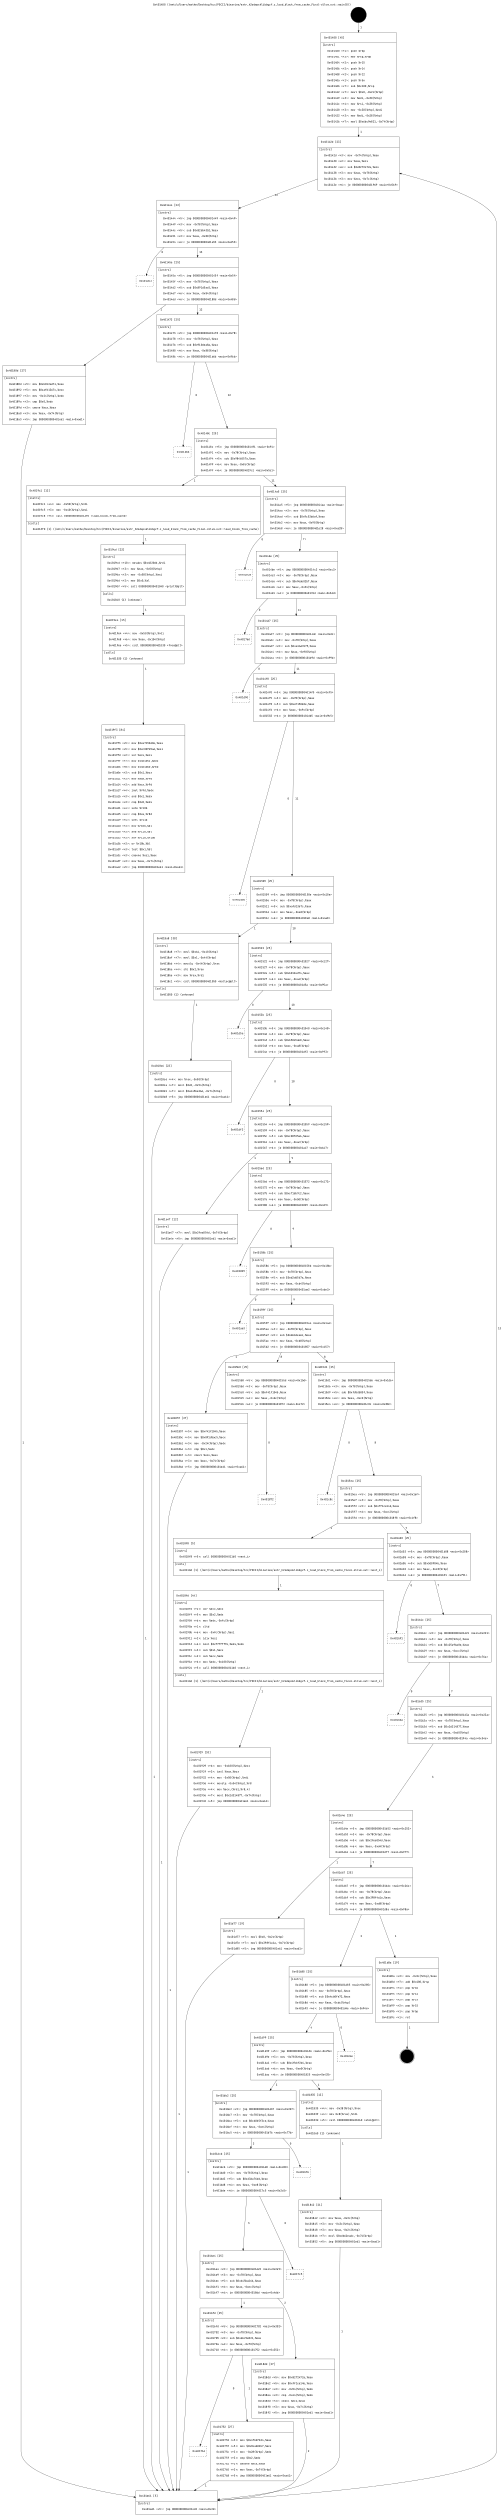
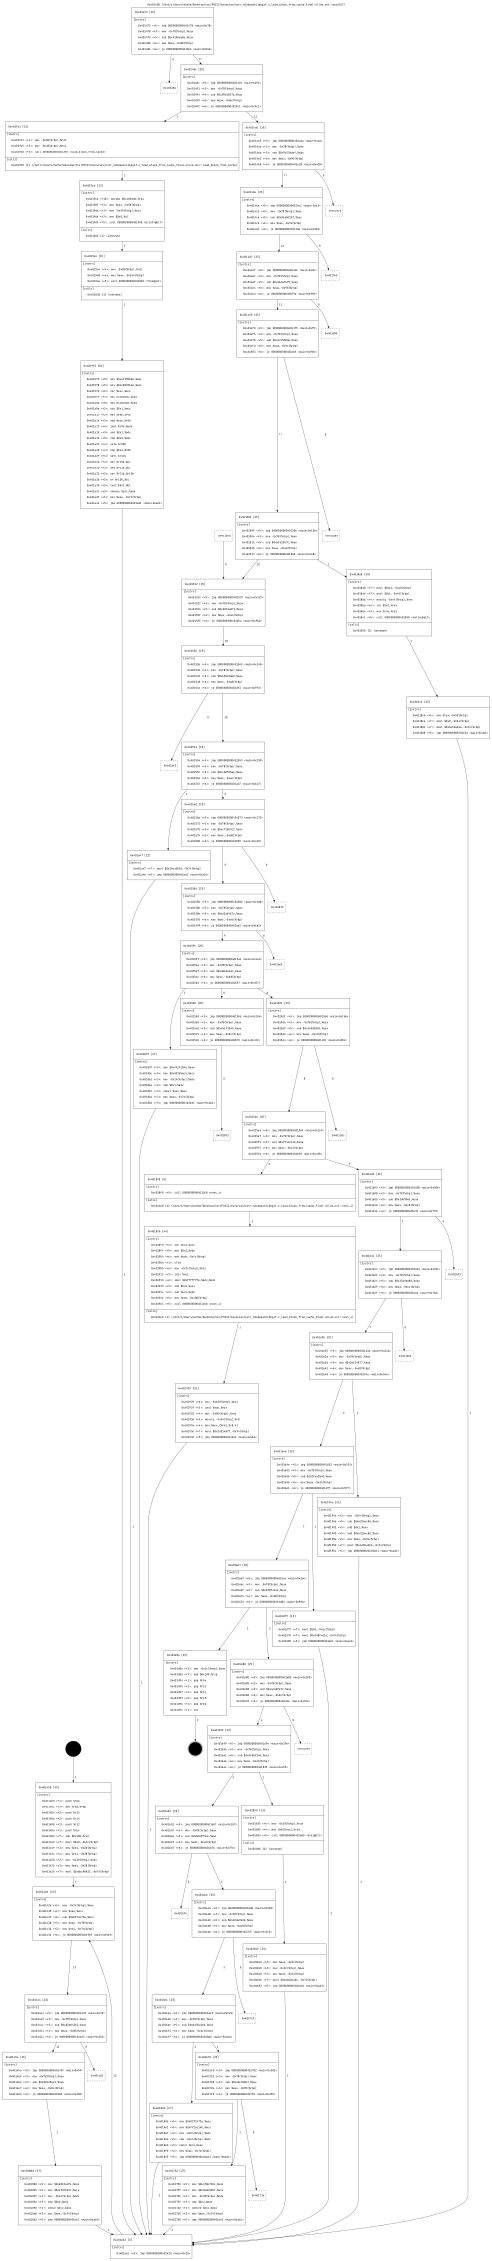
edge "0x40145a [25]" -> "0x401473 [25]": removed, label "12"
edge "0x401522 [25]" -> "0x401d5a": reversed
node "0x40194a [31]": added
